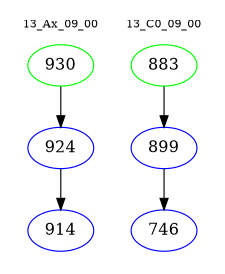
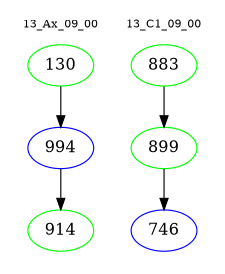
cluster "13_C0_09_00": label "13_C0_09_00" -> "13_C1_09_00"
node "930": label "930" -> "130"
node "924": label "924" -> "994"
node "899": color blue -> green
node "914": color blue -> green
